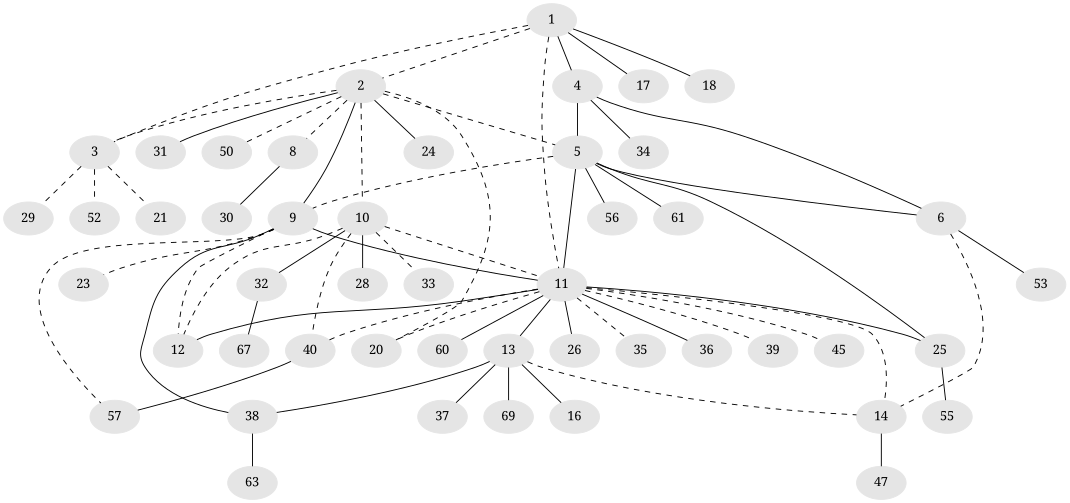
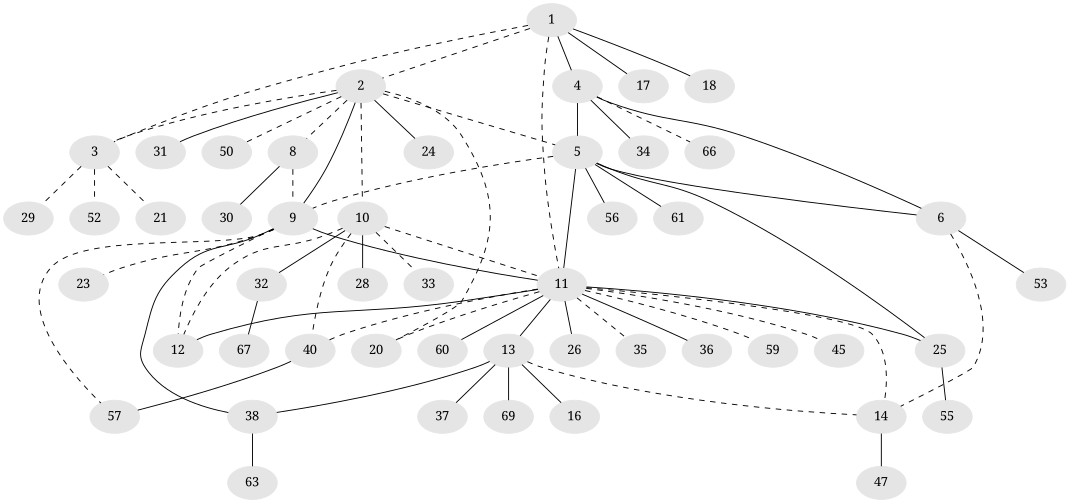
node "66": added
edge "8" -- "9": added
node "39": label "39" -> "59"
